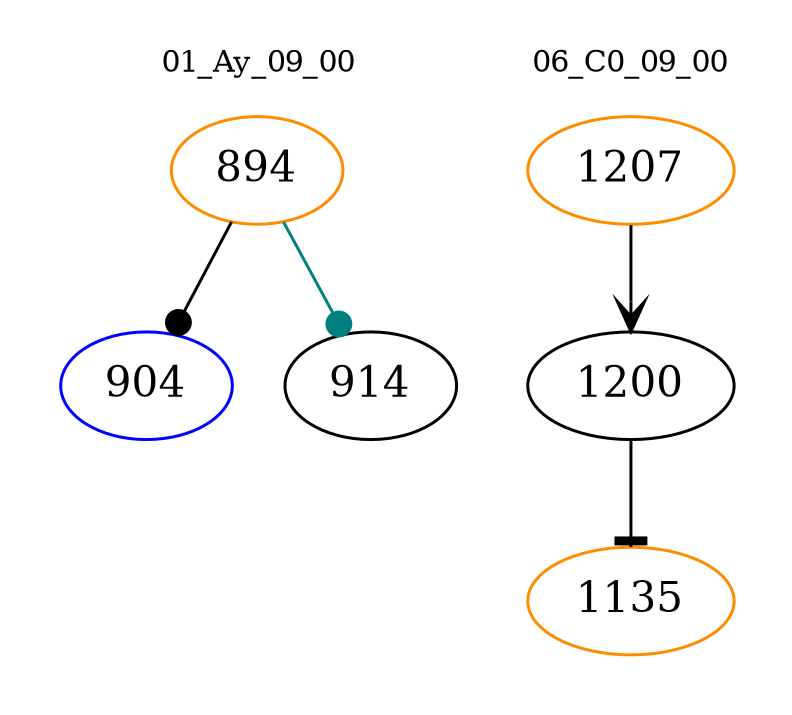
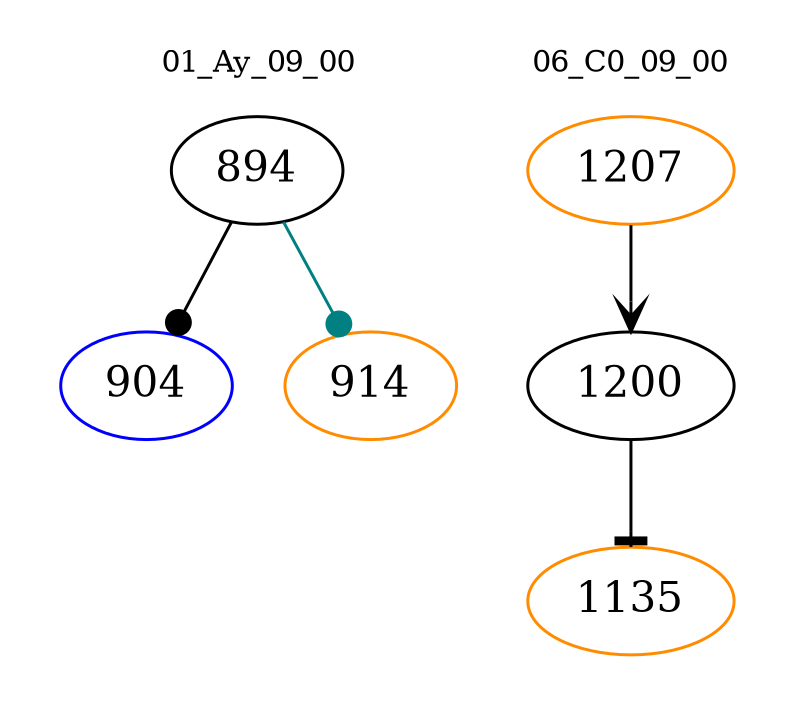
node "894": color darkorange -> black
node "914": color black -> darkorange
